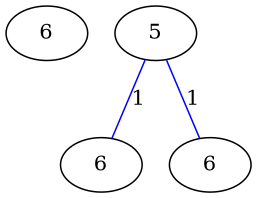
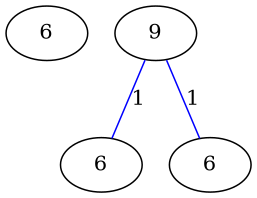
node "5": label "5" -> "9"
